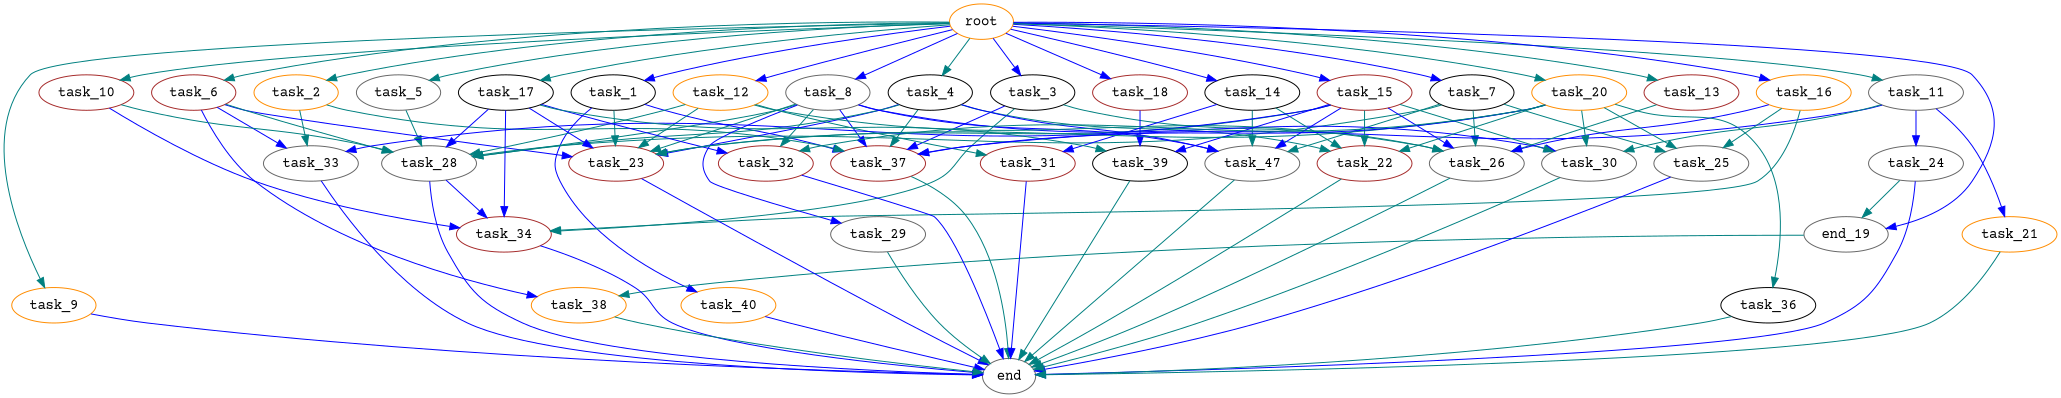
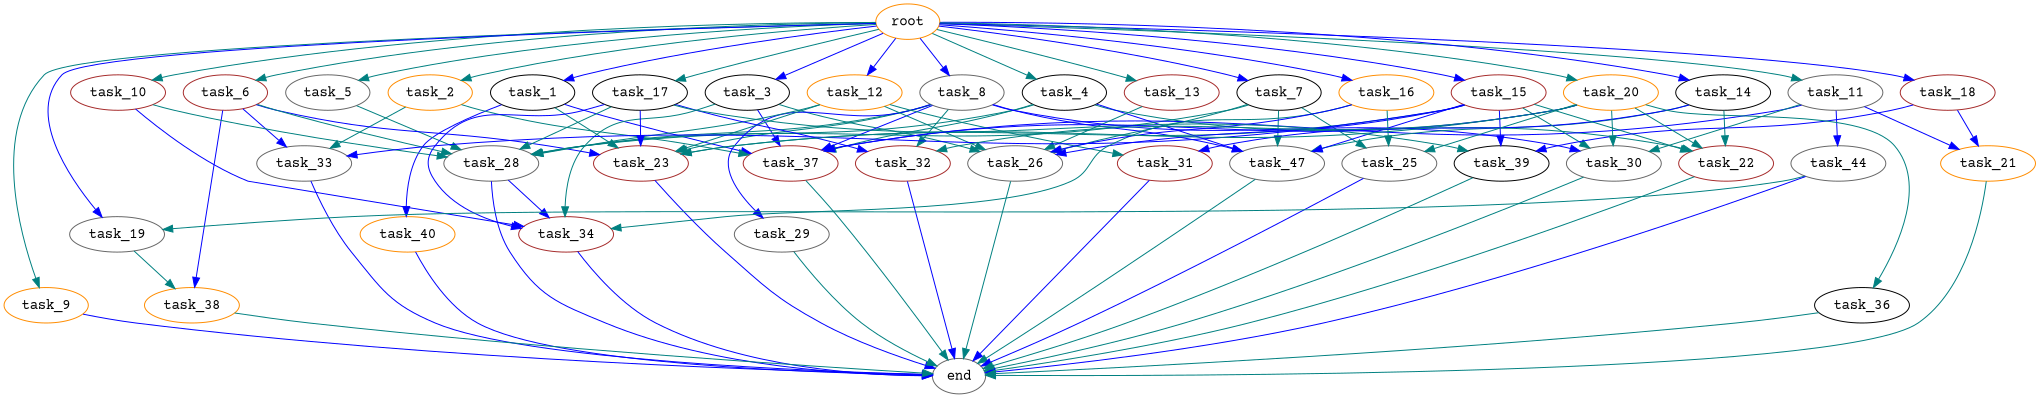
edge "task_17" -> "task_28": color blue -> teal
edge "task_18" -> "task_21": added
edge "task_4" -> "task_23": removed
node "task_24": label "task_24" -> "task_44"
node "end_19": label "end_19" -> "task_19"
